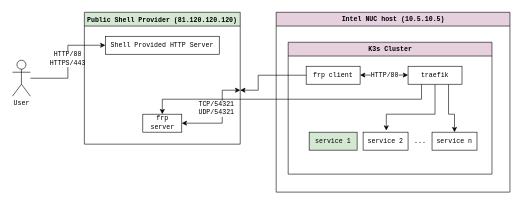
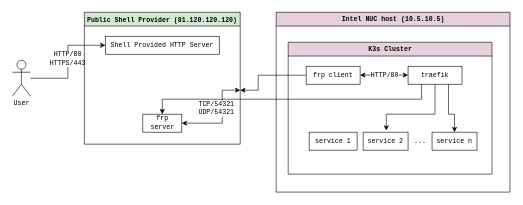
node "service 1": fillcolor #d5e8d4 -> #ffffff
